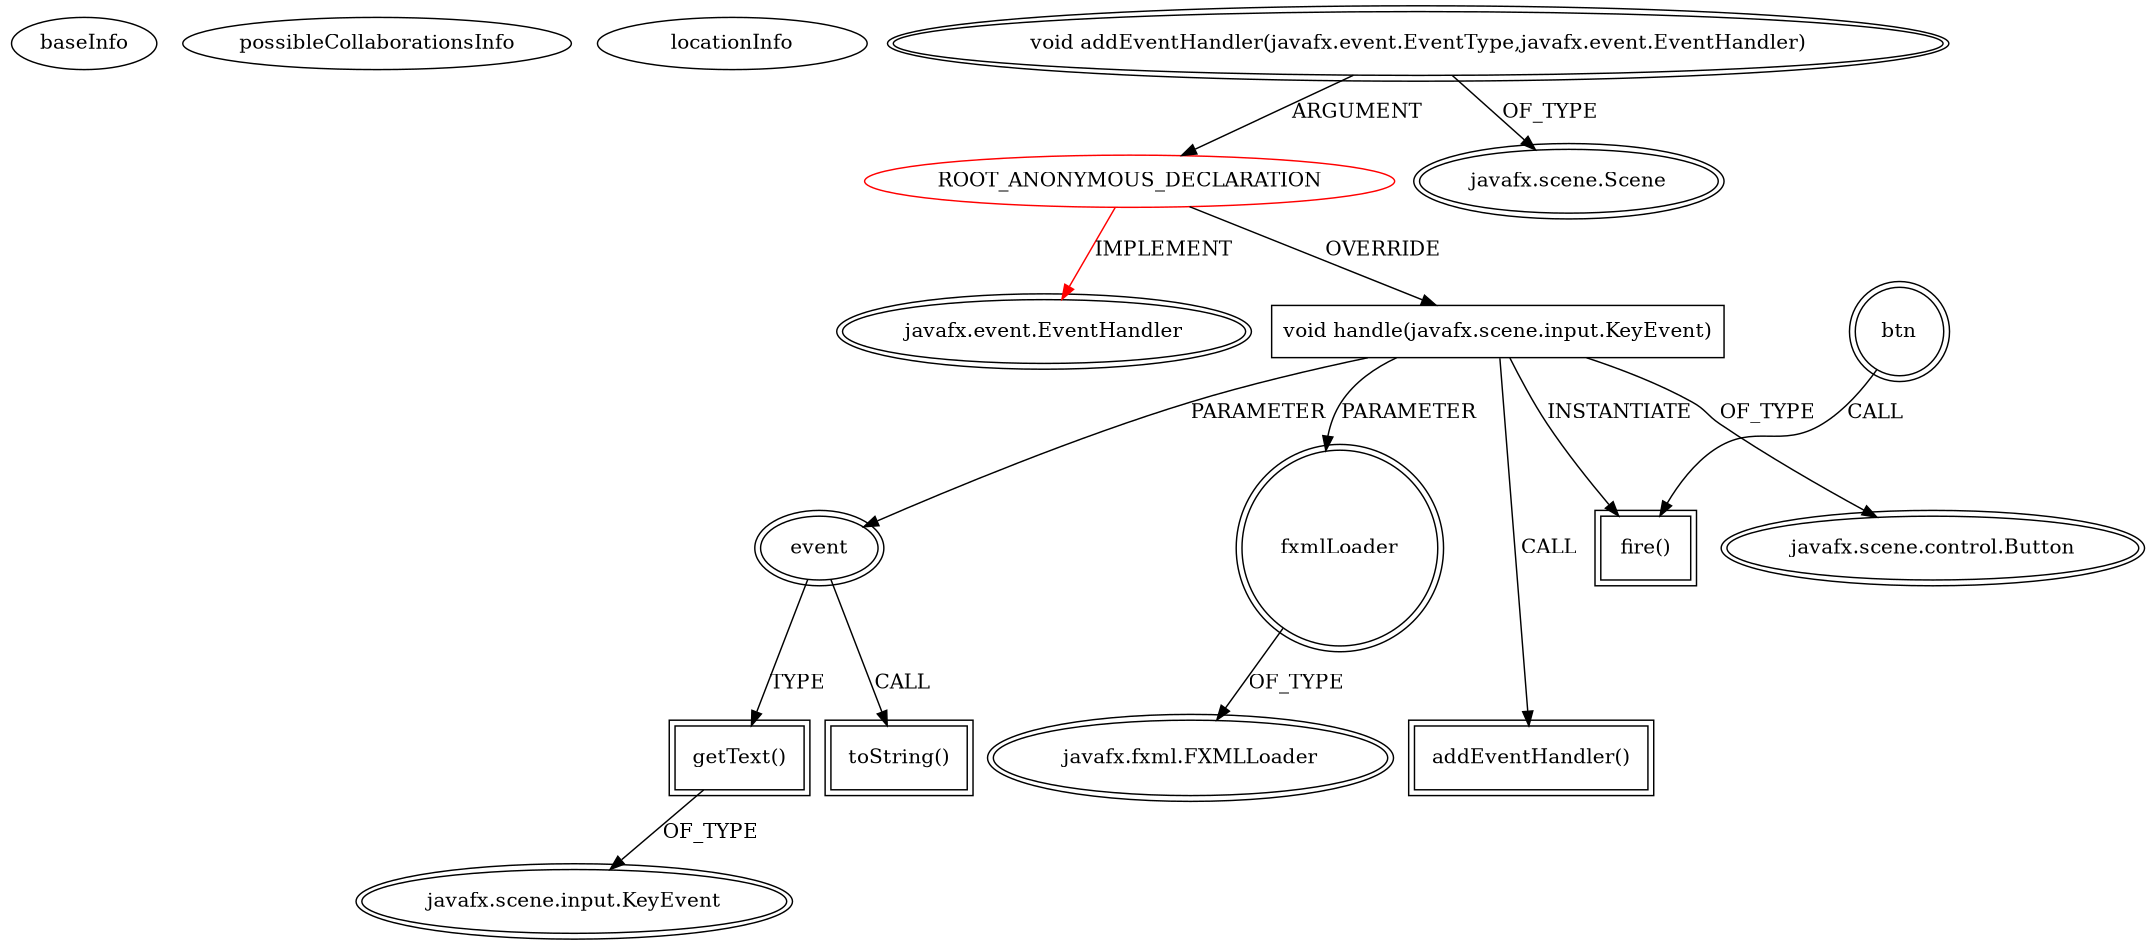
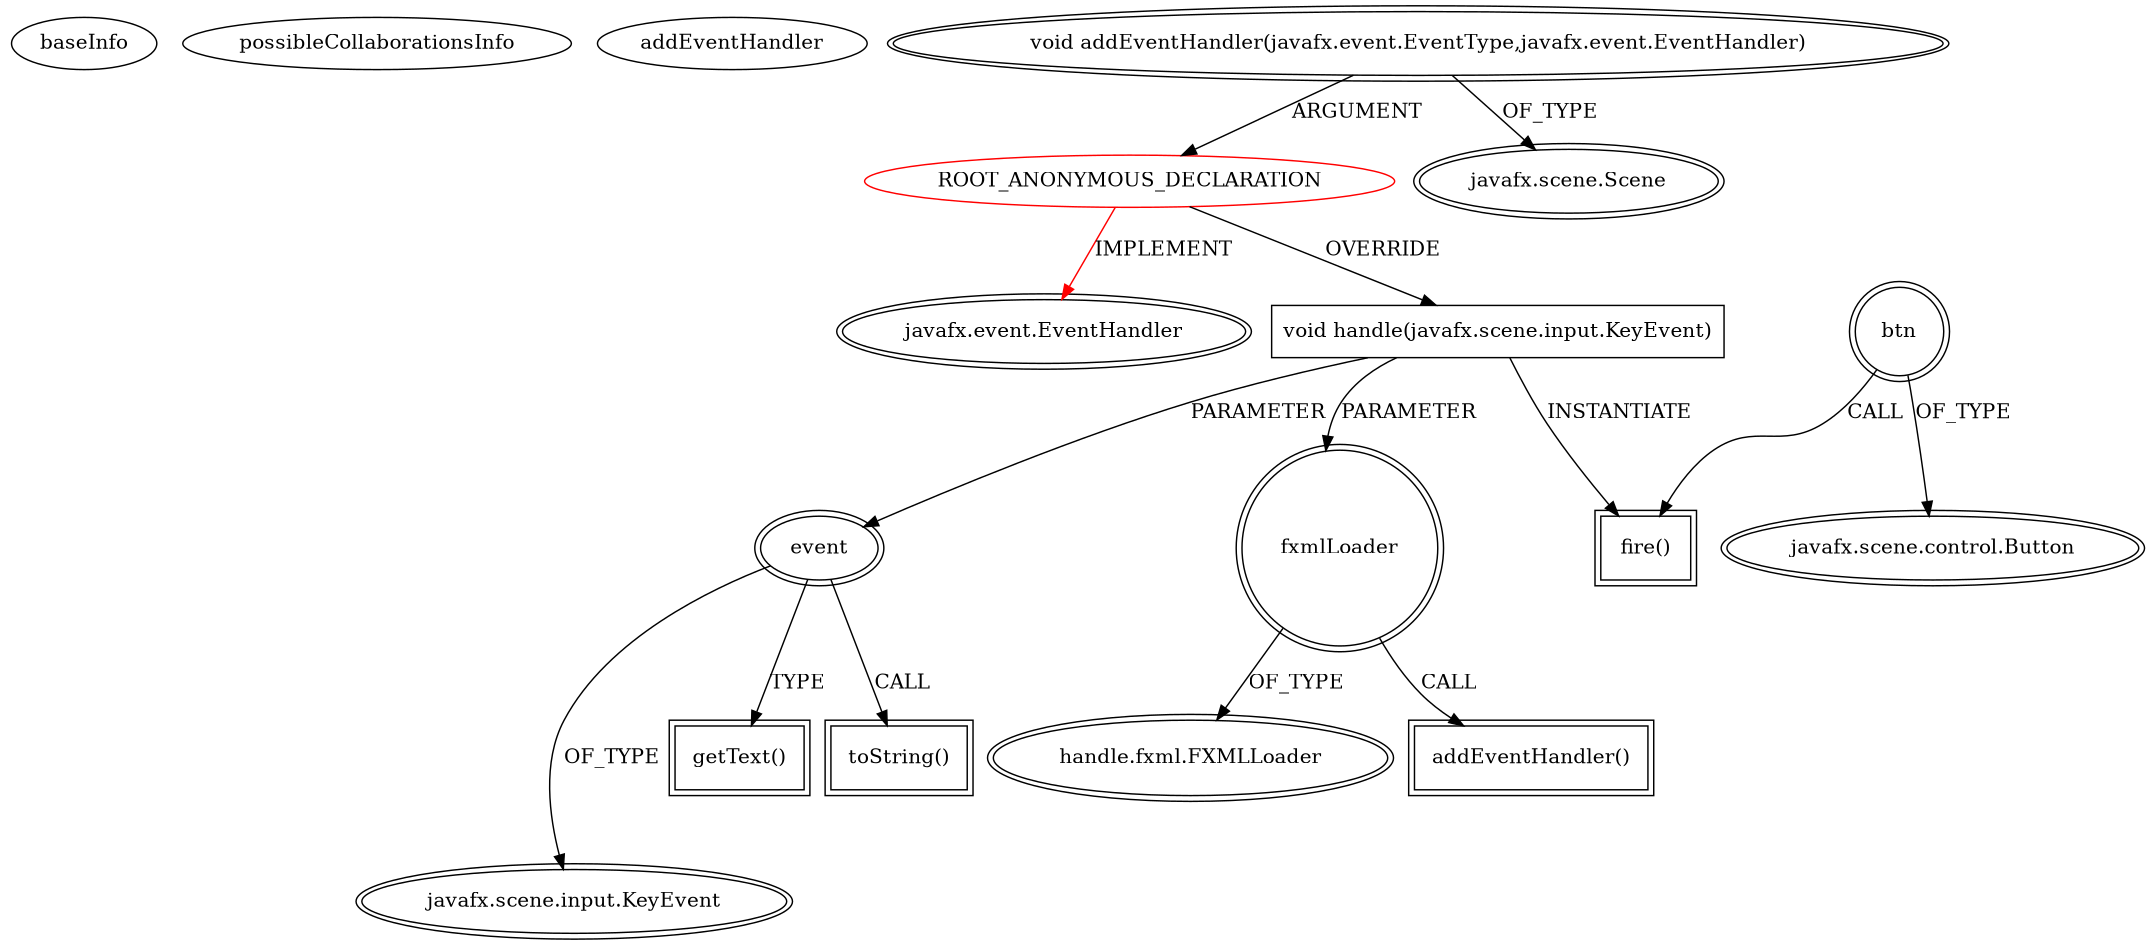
node "locationInfo": label "locationInfo" -> "addEventHandler"
edge "void handle(javafx.scene.input.KeyEvent)" -> "javafx.scene.control.Button": now "btn" -> "javafx.scene.control.Button"
edge "void handle(javafx.scene.input.KeyEvent)" -> "addEventHandler()": now "fxmlLoader" -> "addEventHandler()"
node "javafx.fxml.FXMLLoader": label "javafx.fxml.FXMLLoader" -> "handle.fxml.FXMLLoader"
edge "getText()" -> "javafx.scene.input.KeyEvent": now "event" -> "javafx.scene.input.KeyEvent"
